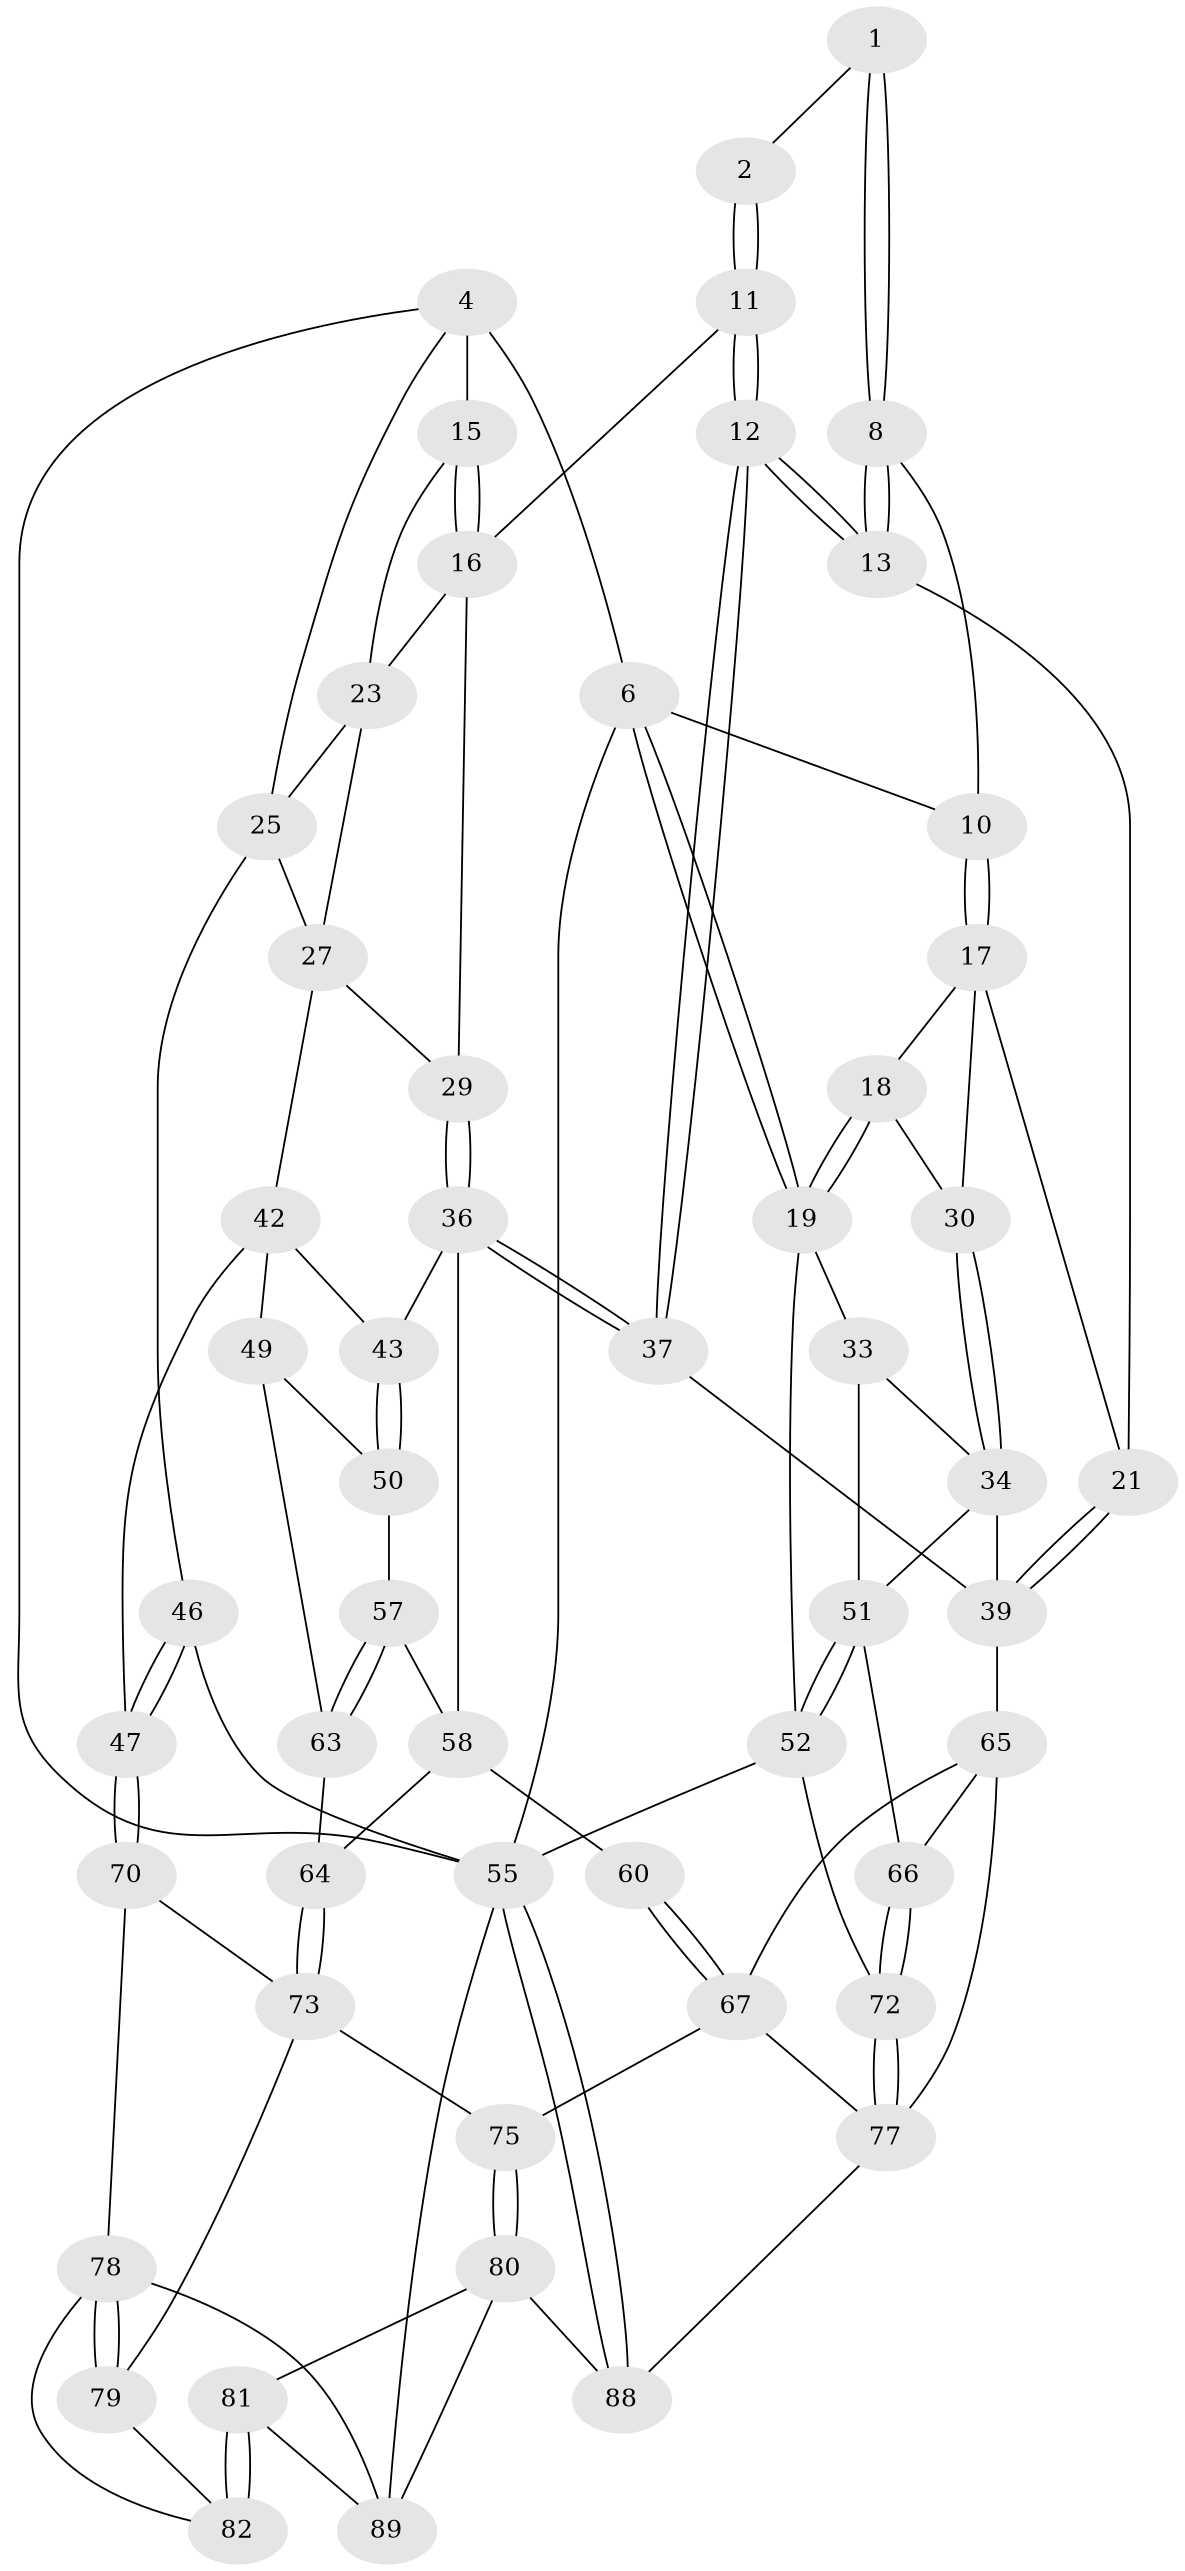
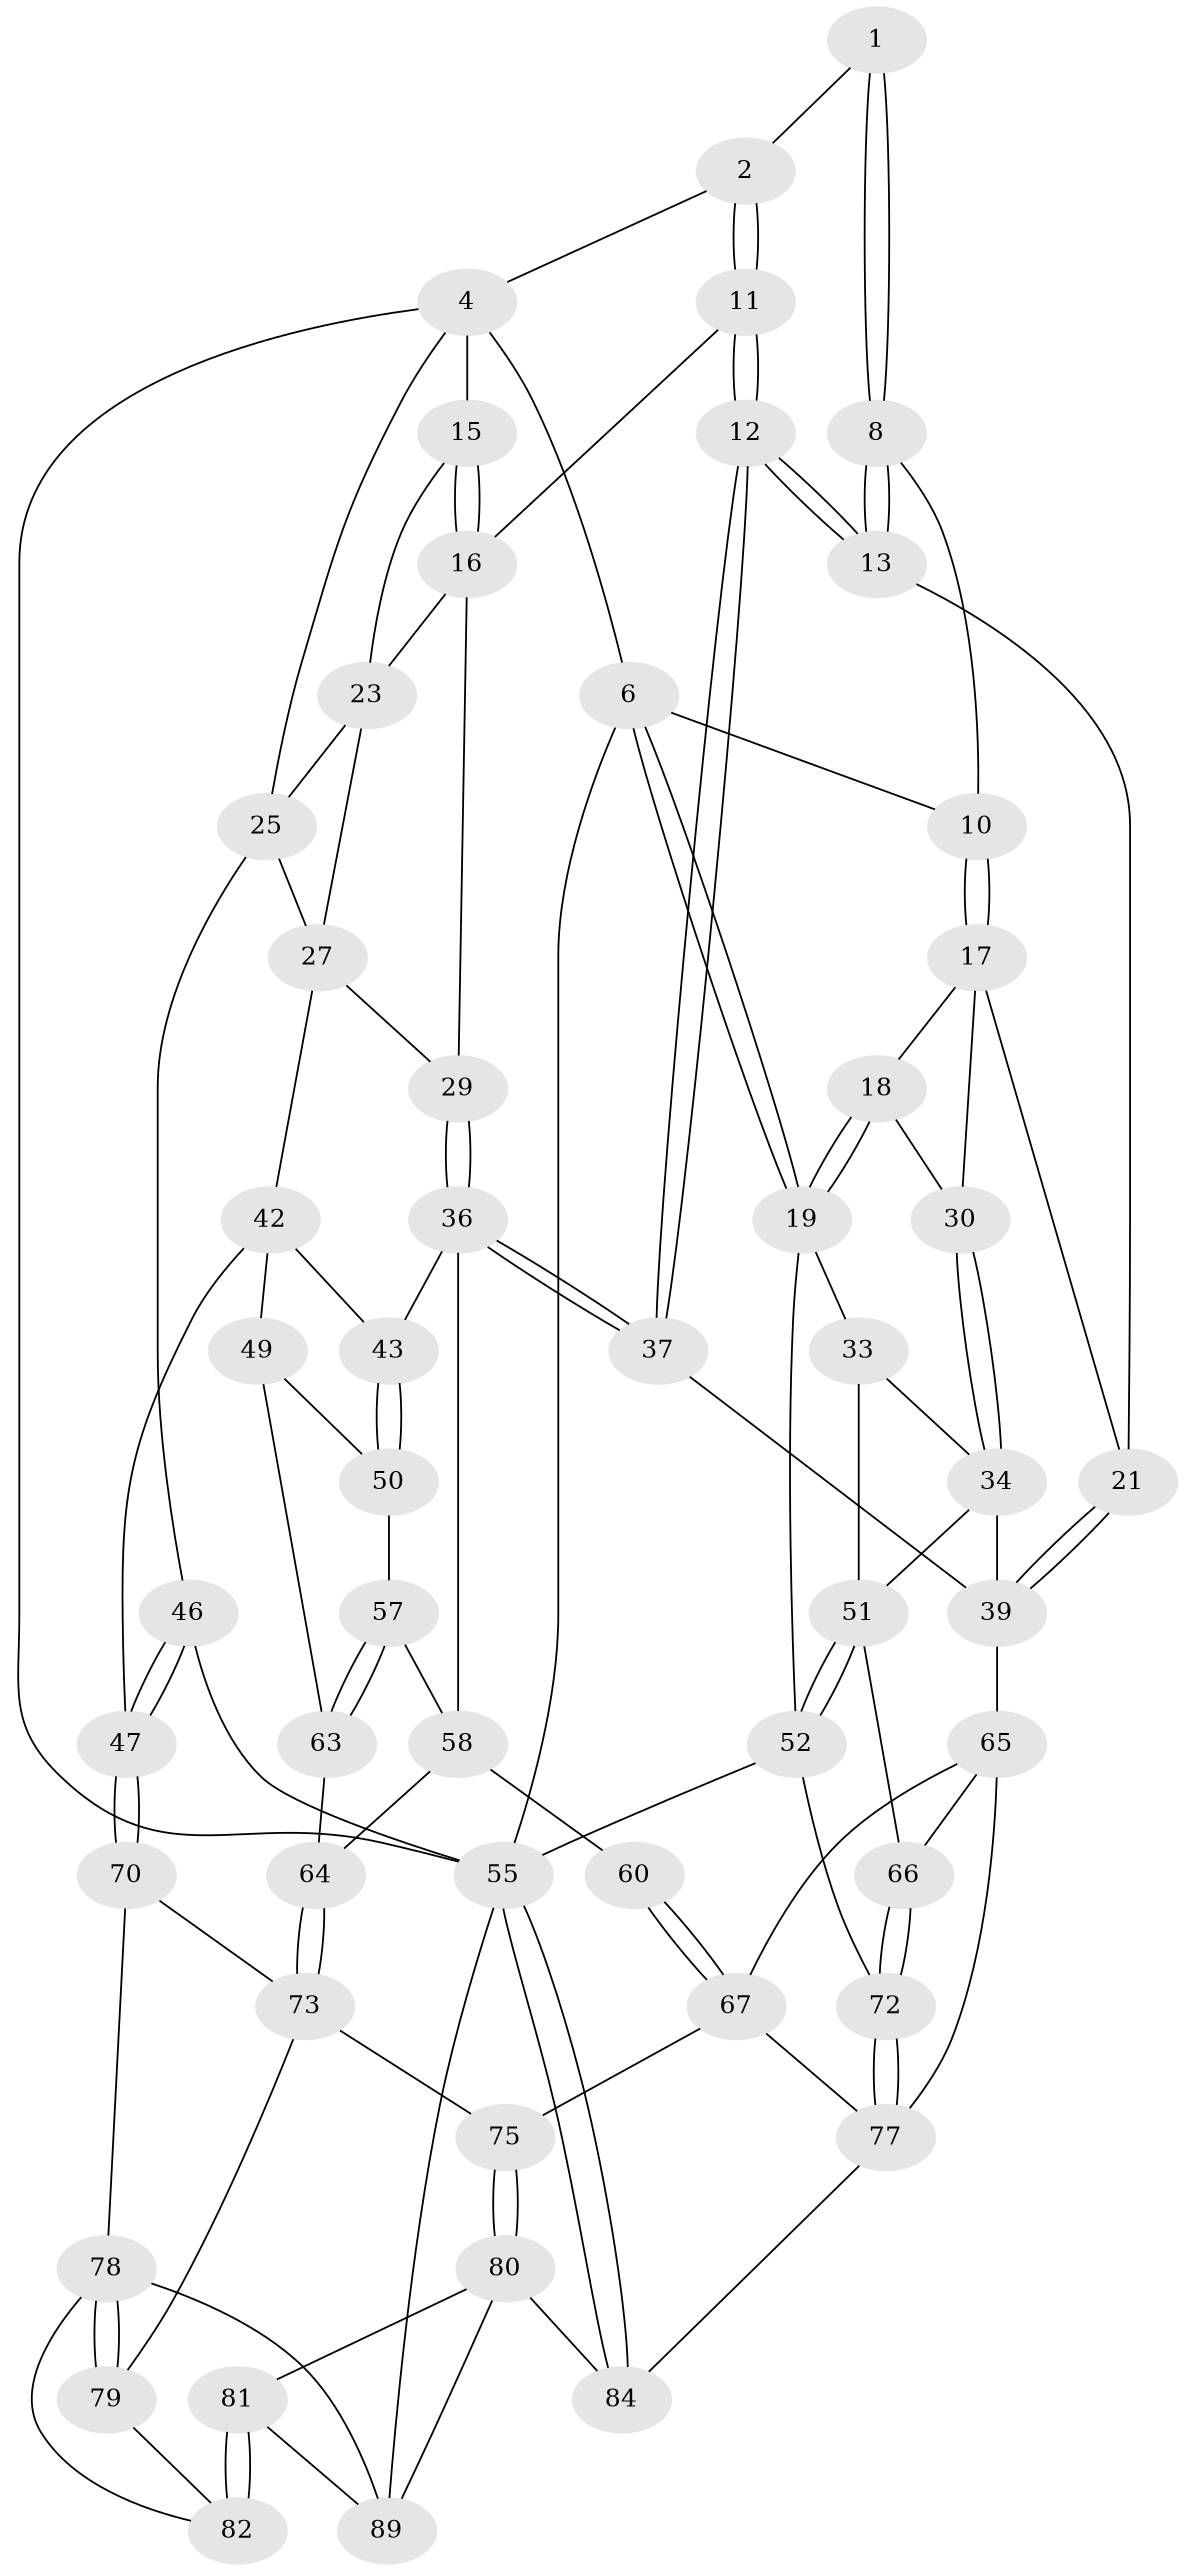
edge "2" -- "4": added
node "88": label "88" -> "84"
